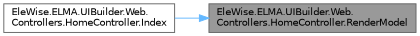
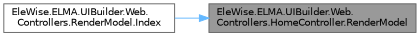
node "EleWise.ELMA.UIBuilder.Web. Controllers.HomeController.Index": label "EleWise.ELMA.UIBuilder.Web. Controllers.HomeController.Index" -> "EleWise.ELMA.UIBuilder.Web. Controllers.RenderModel.Index"
